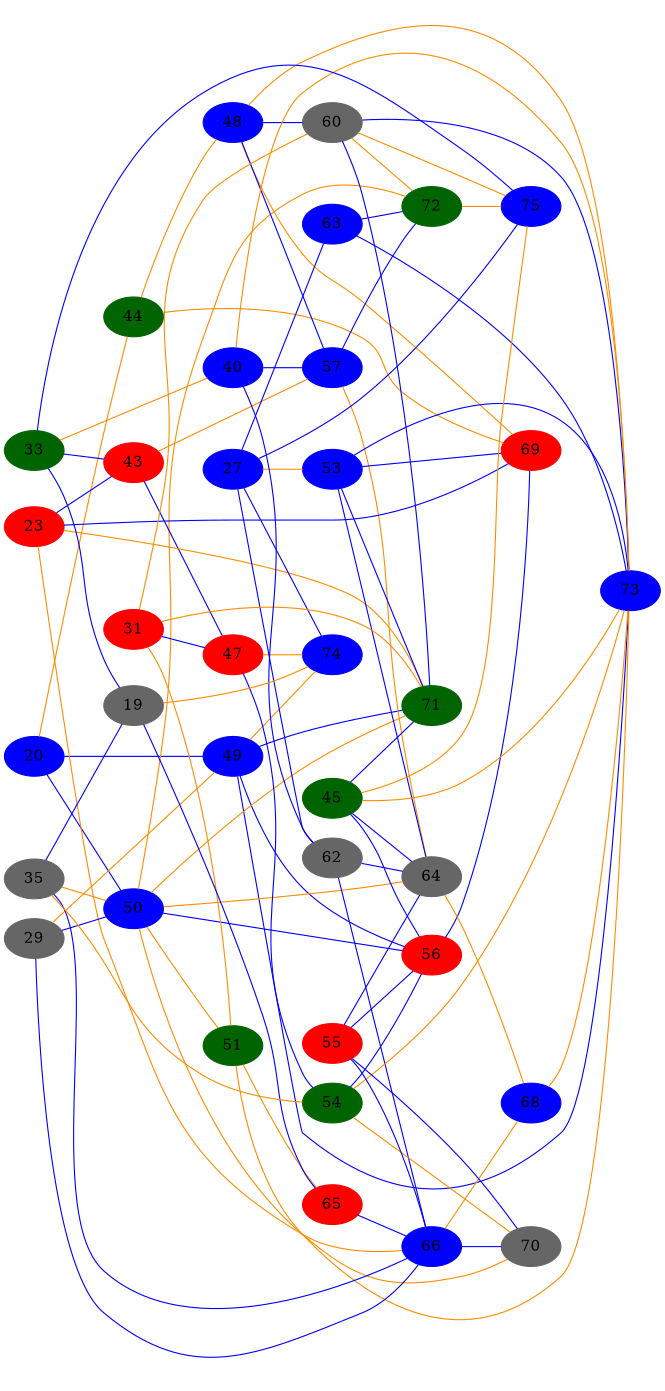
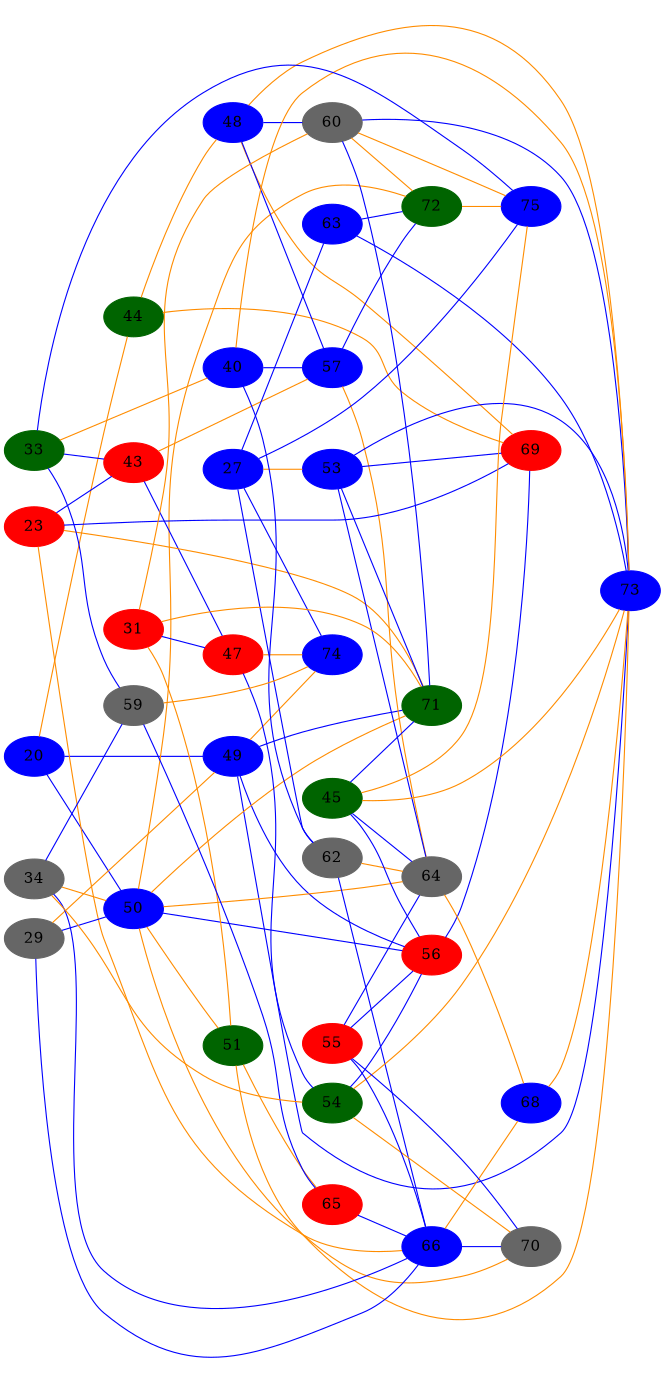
node "19": label "19" -> "59"
edge "62" -- "64": color blue -> darkorange
node "35": label "35" -> "34"
